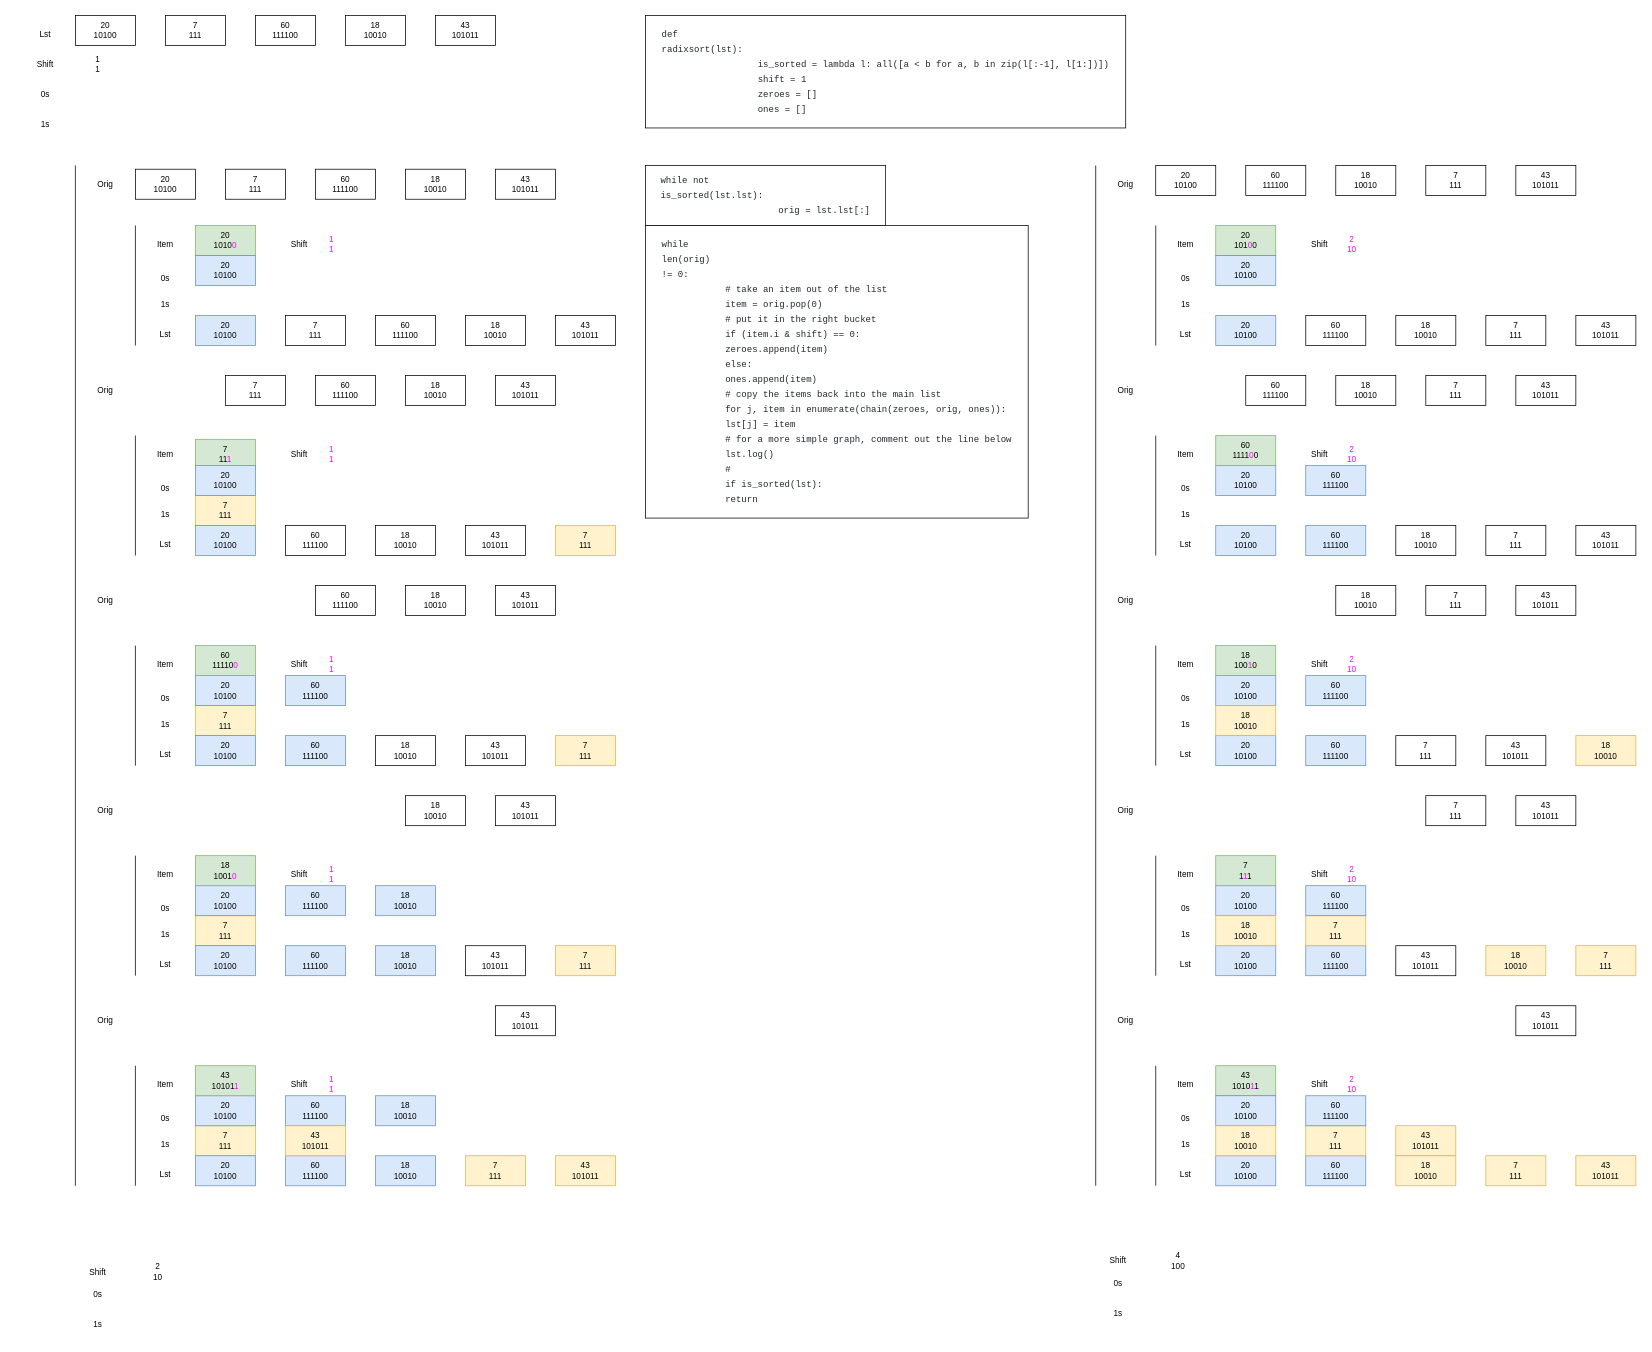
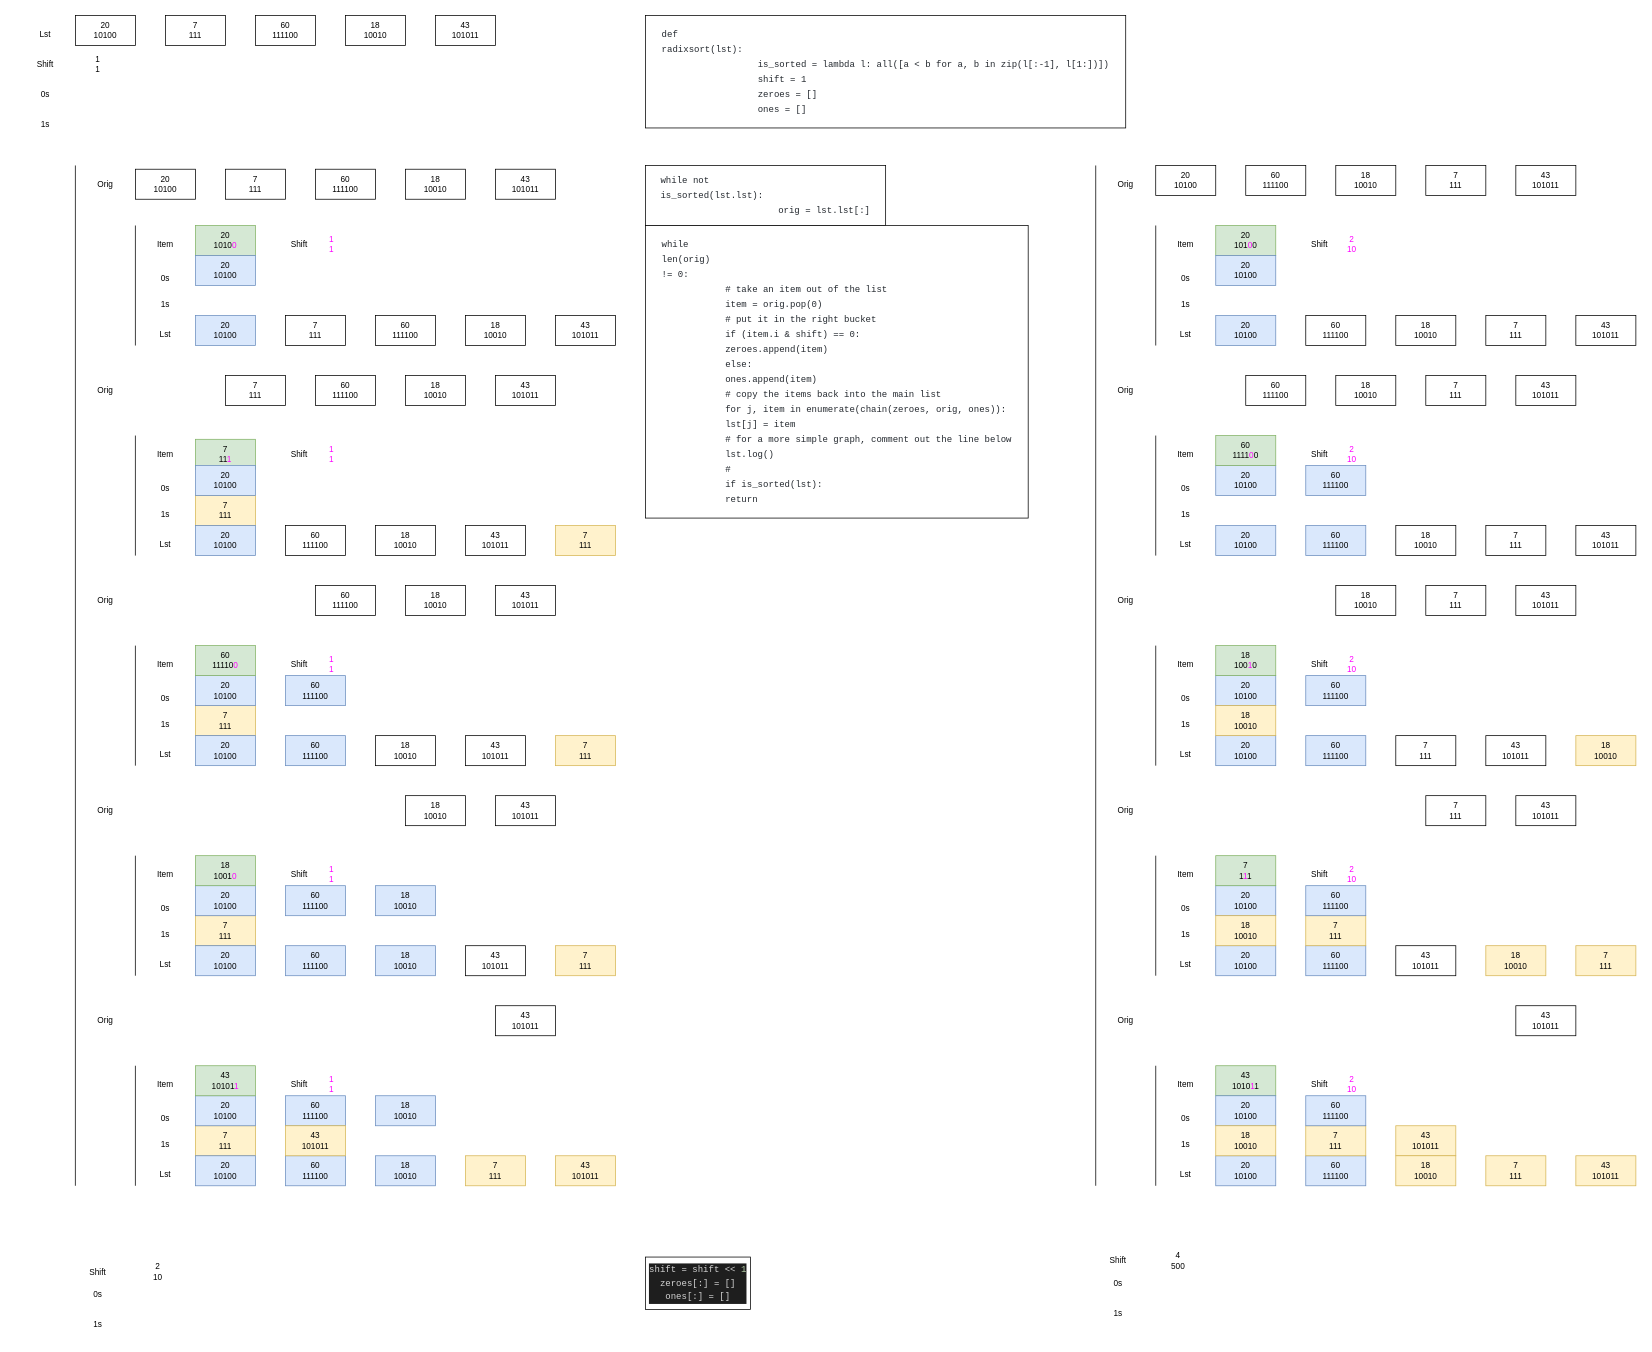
node "4 100": label "4 100" -> "4 500"
node "shift = shift << 1 zeroes[:] = [] ones[:] = []": added
